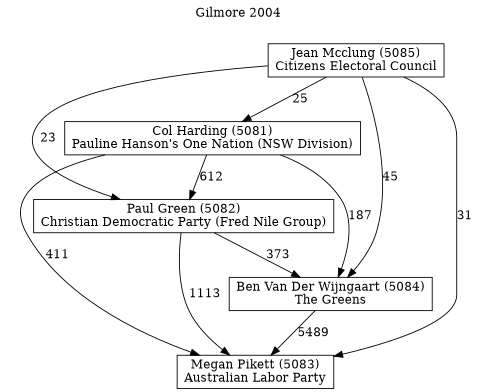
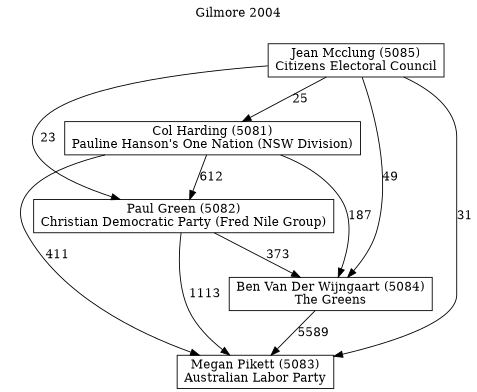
edge "Jean Mcclung (5085) Citizens Electoral Council" -> "Ben Van Der Wijngaart (5084) The Greens": label "45" -> "49"
edge "Ben Van Der Wijngaart (5084) The Greens" -> "Megan Pikett (5083) Australian Labor Party": label "5489" -> "5589"
